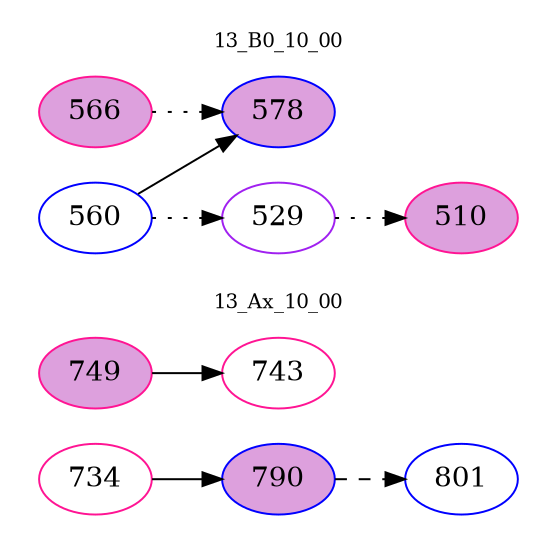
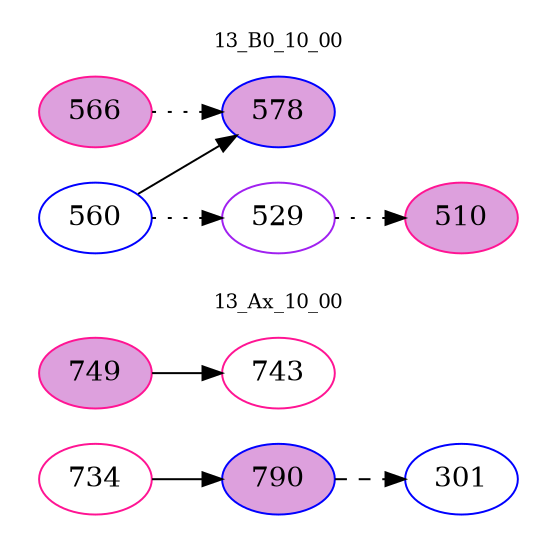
node "801": label "801" -> "301"
